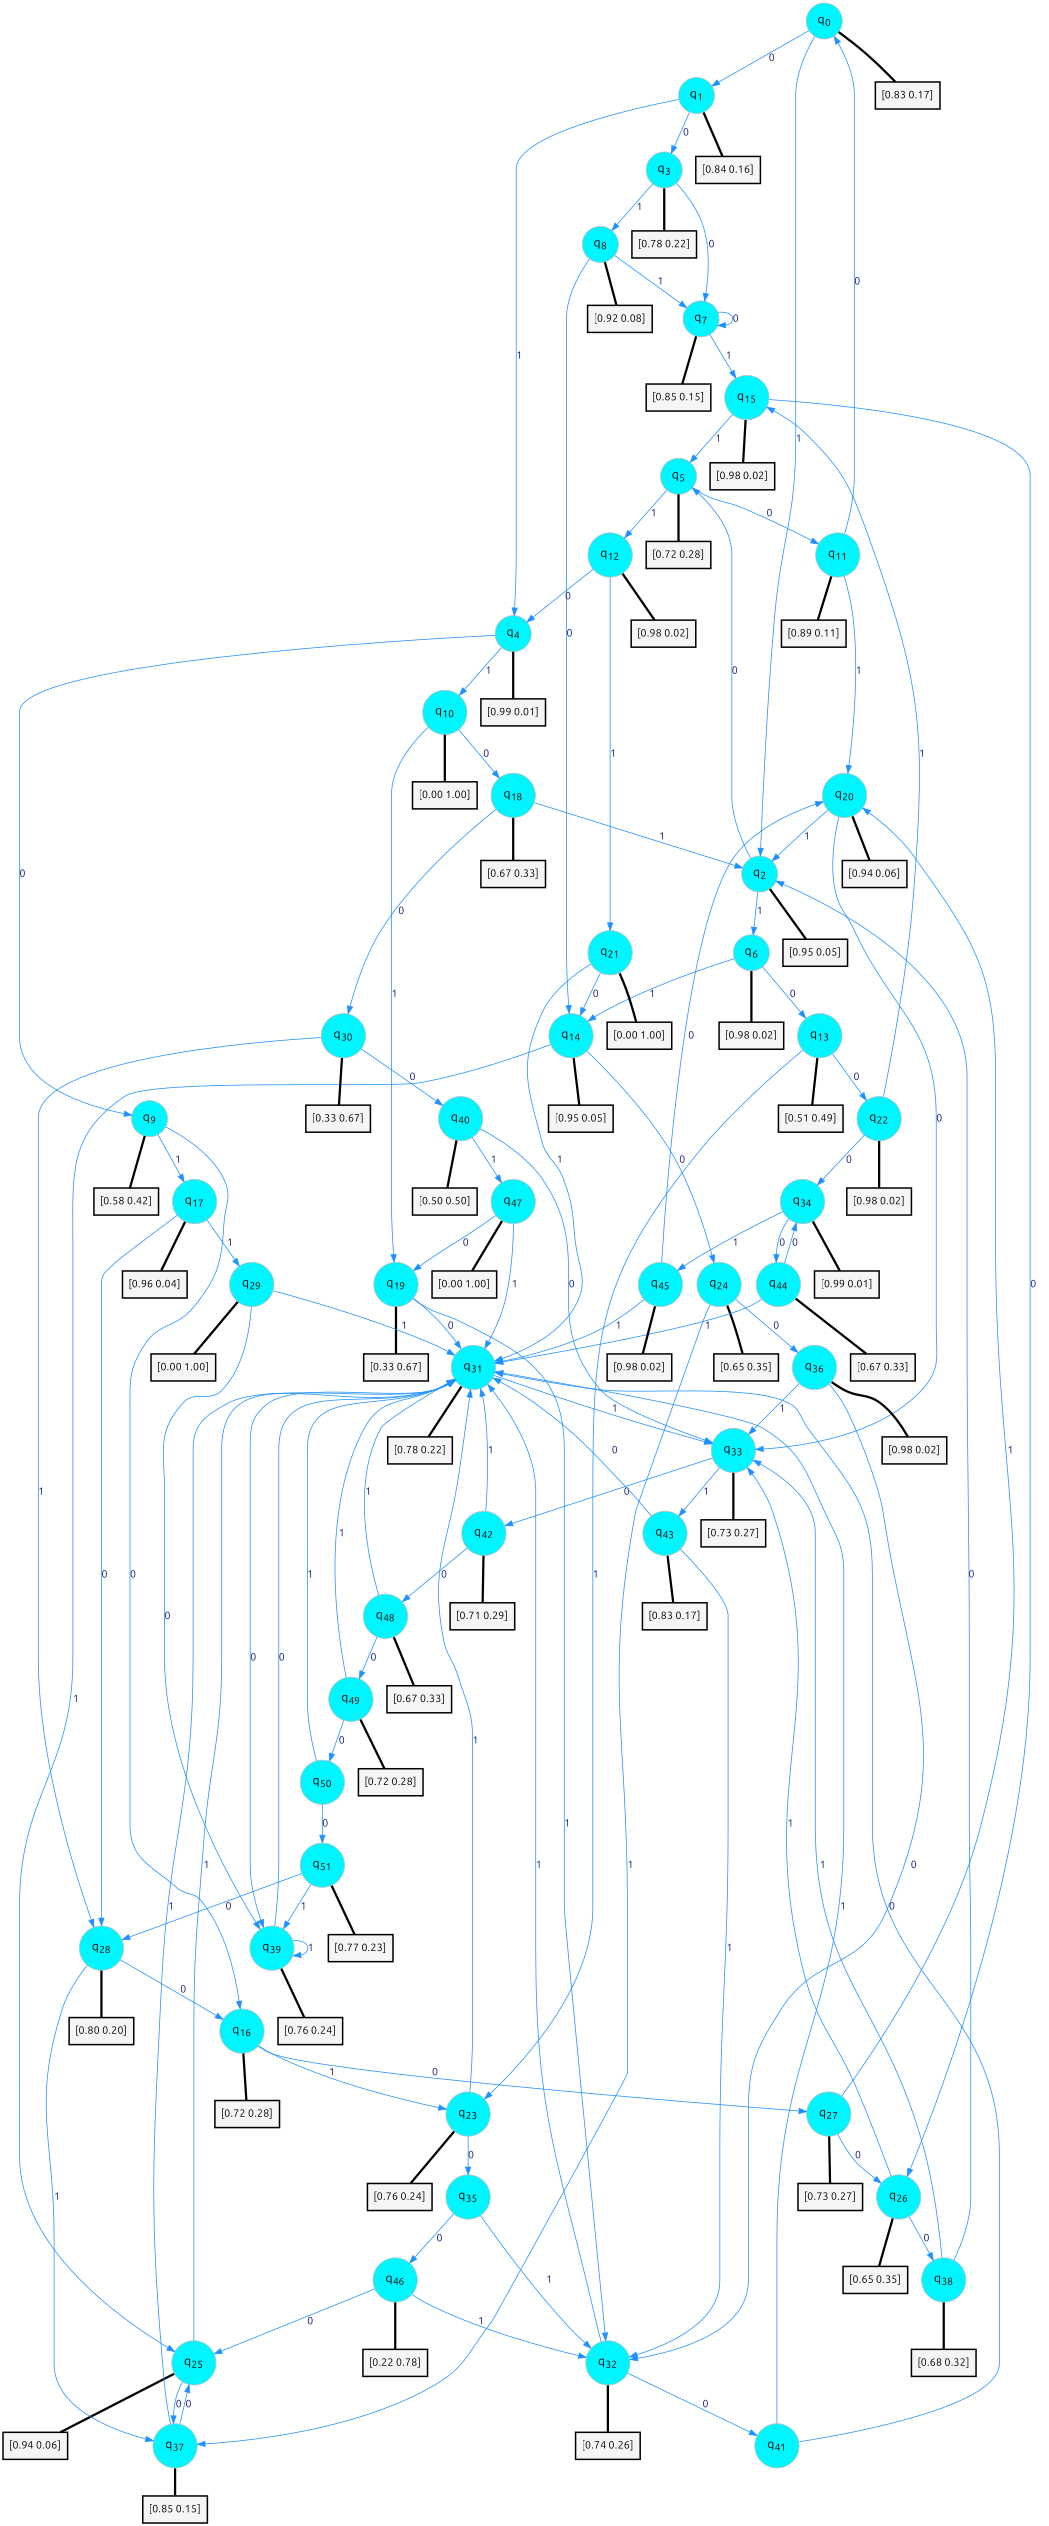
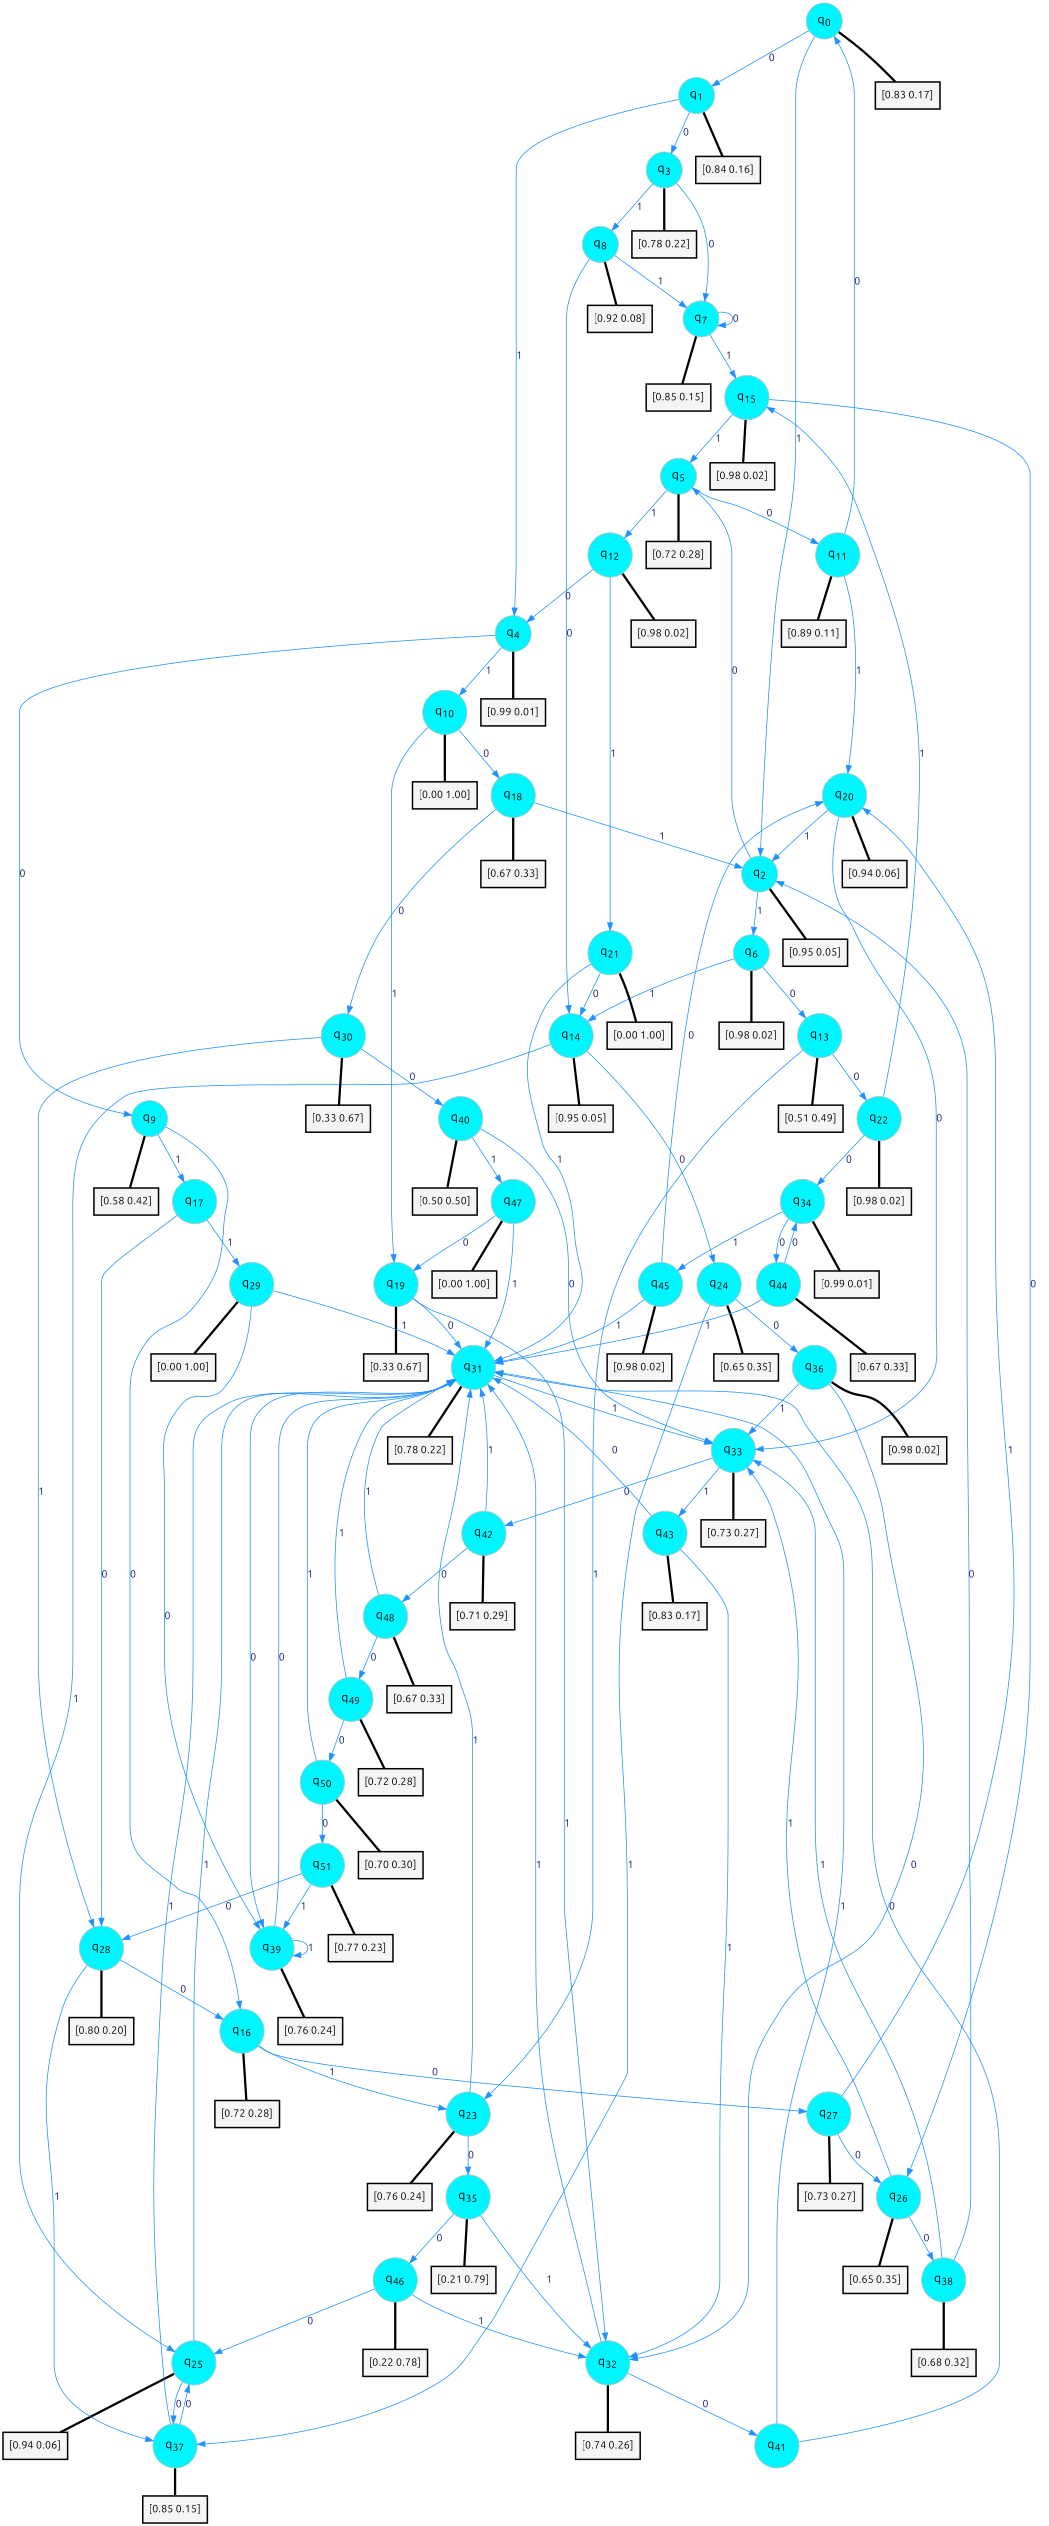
node "[0.96 0.04]": removed
node "[0.70 0.30]": added
node "[0.21 0.79]": added
